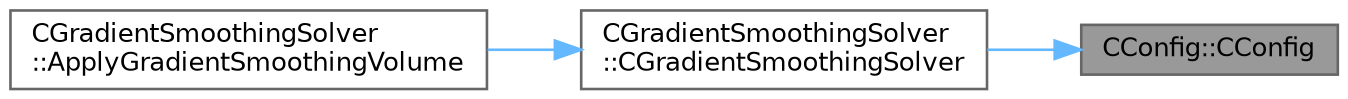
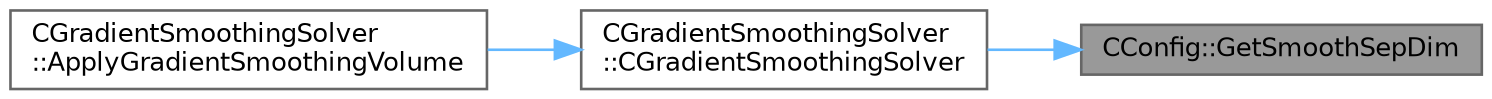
node "CConfig::CConfig": label "CConfig::CConfig" -> "CConfig::GetSmoothSepDim"
